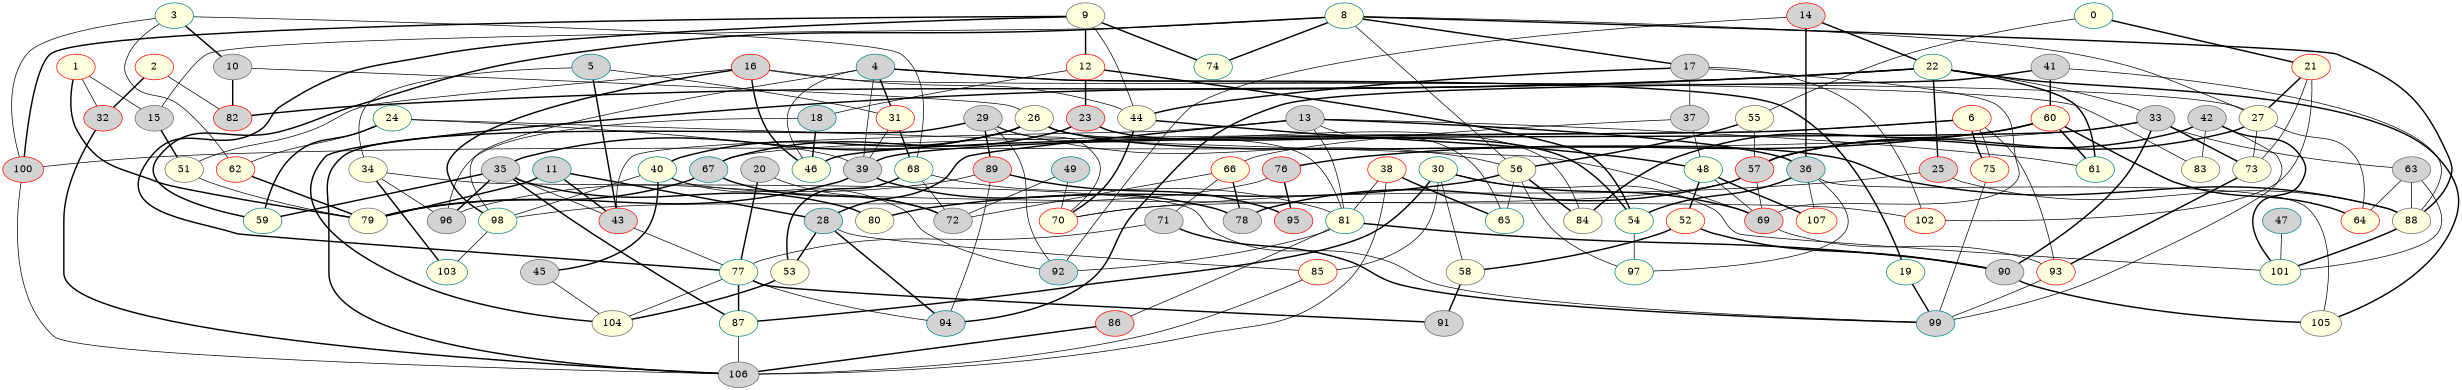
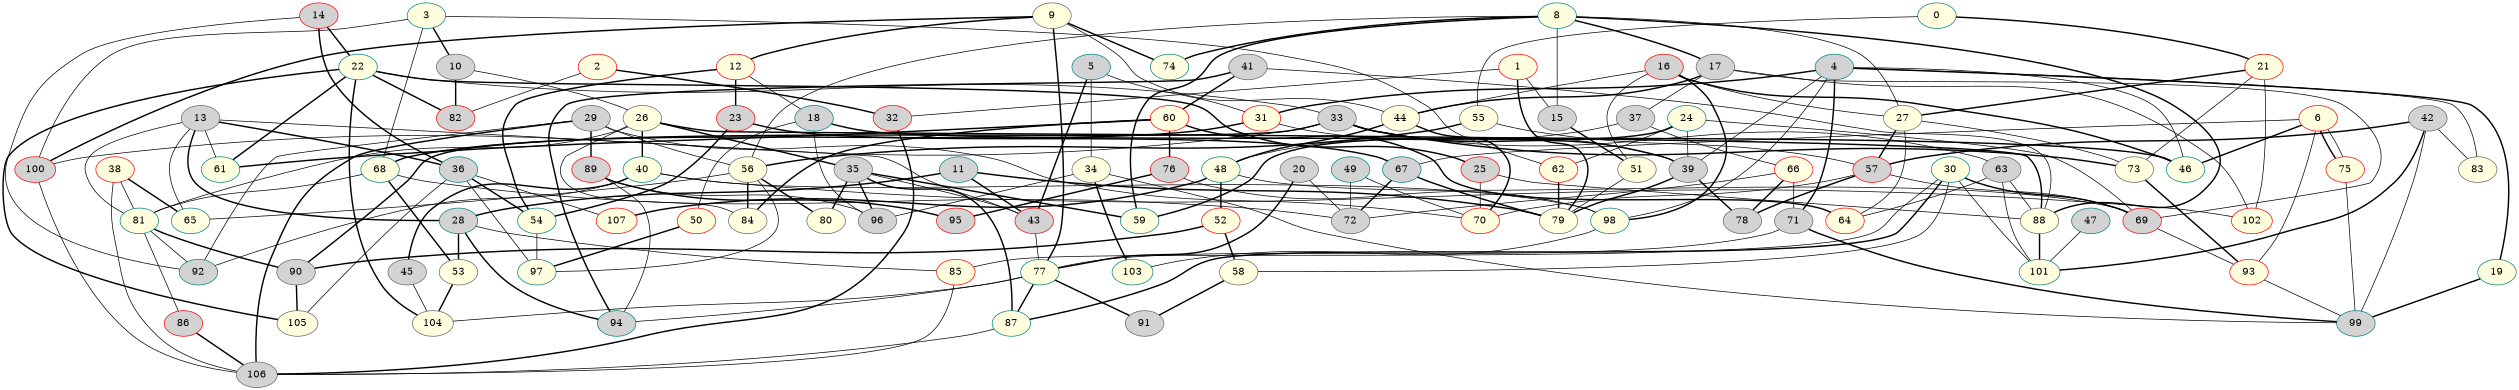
edge "4" -- "71": added
node "50": added
